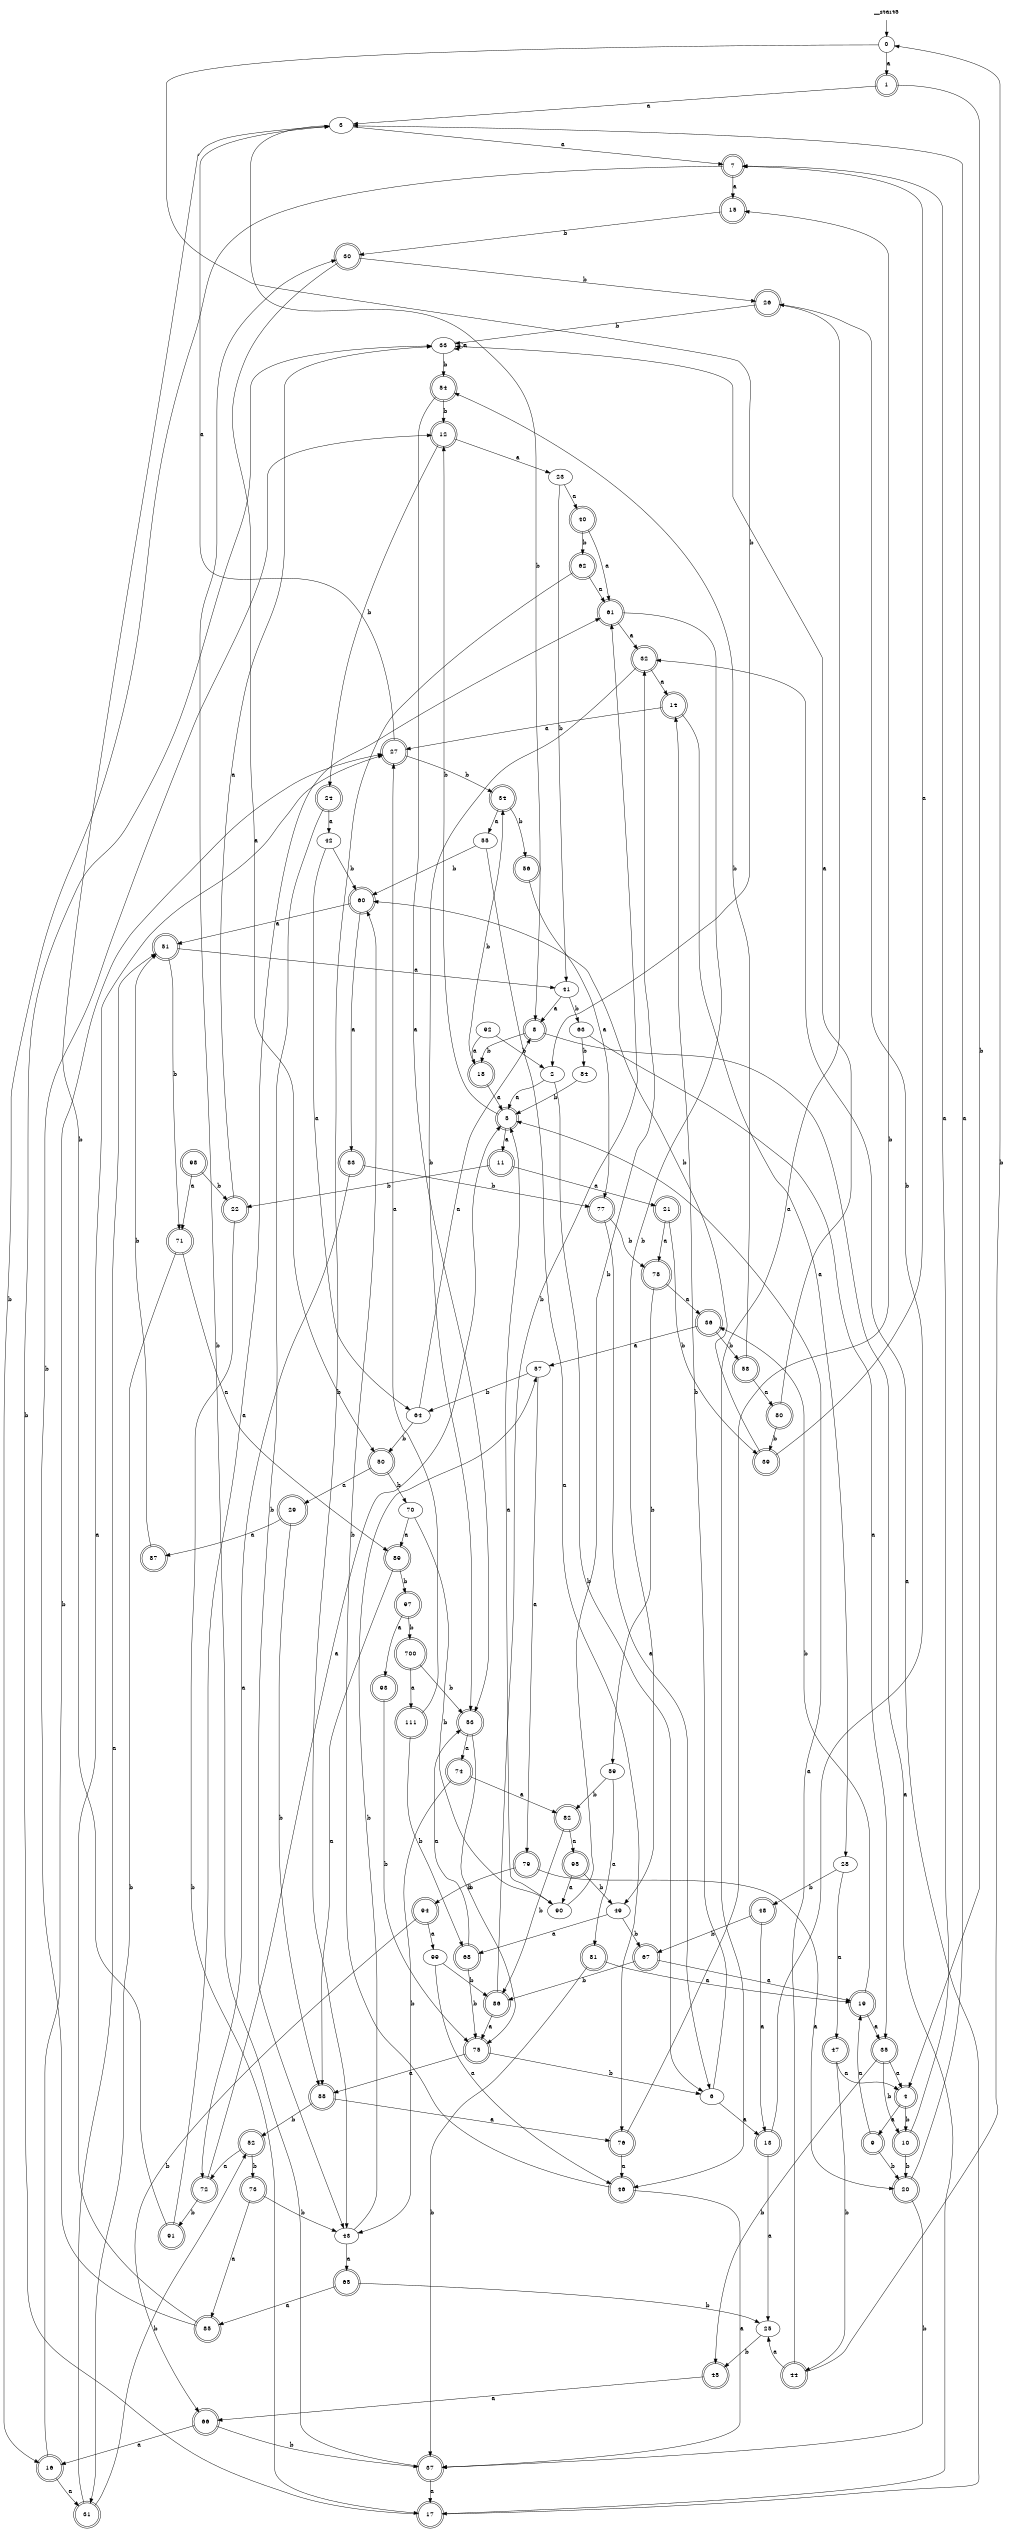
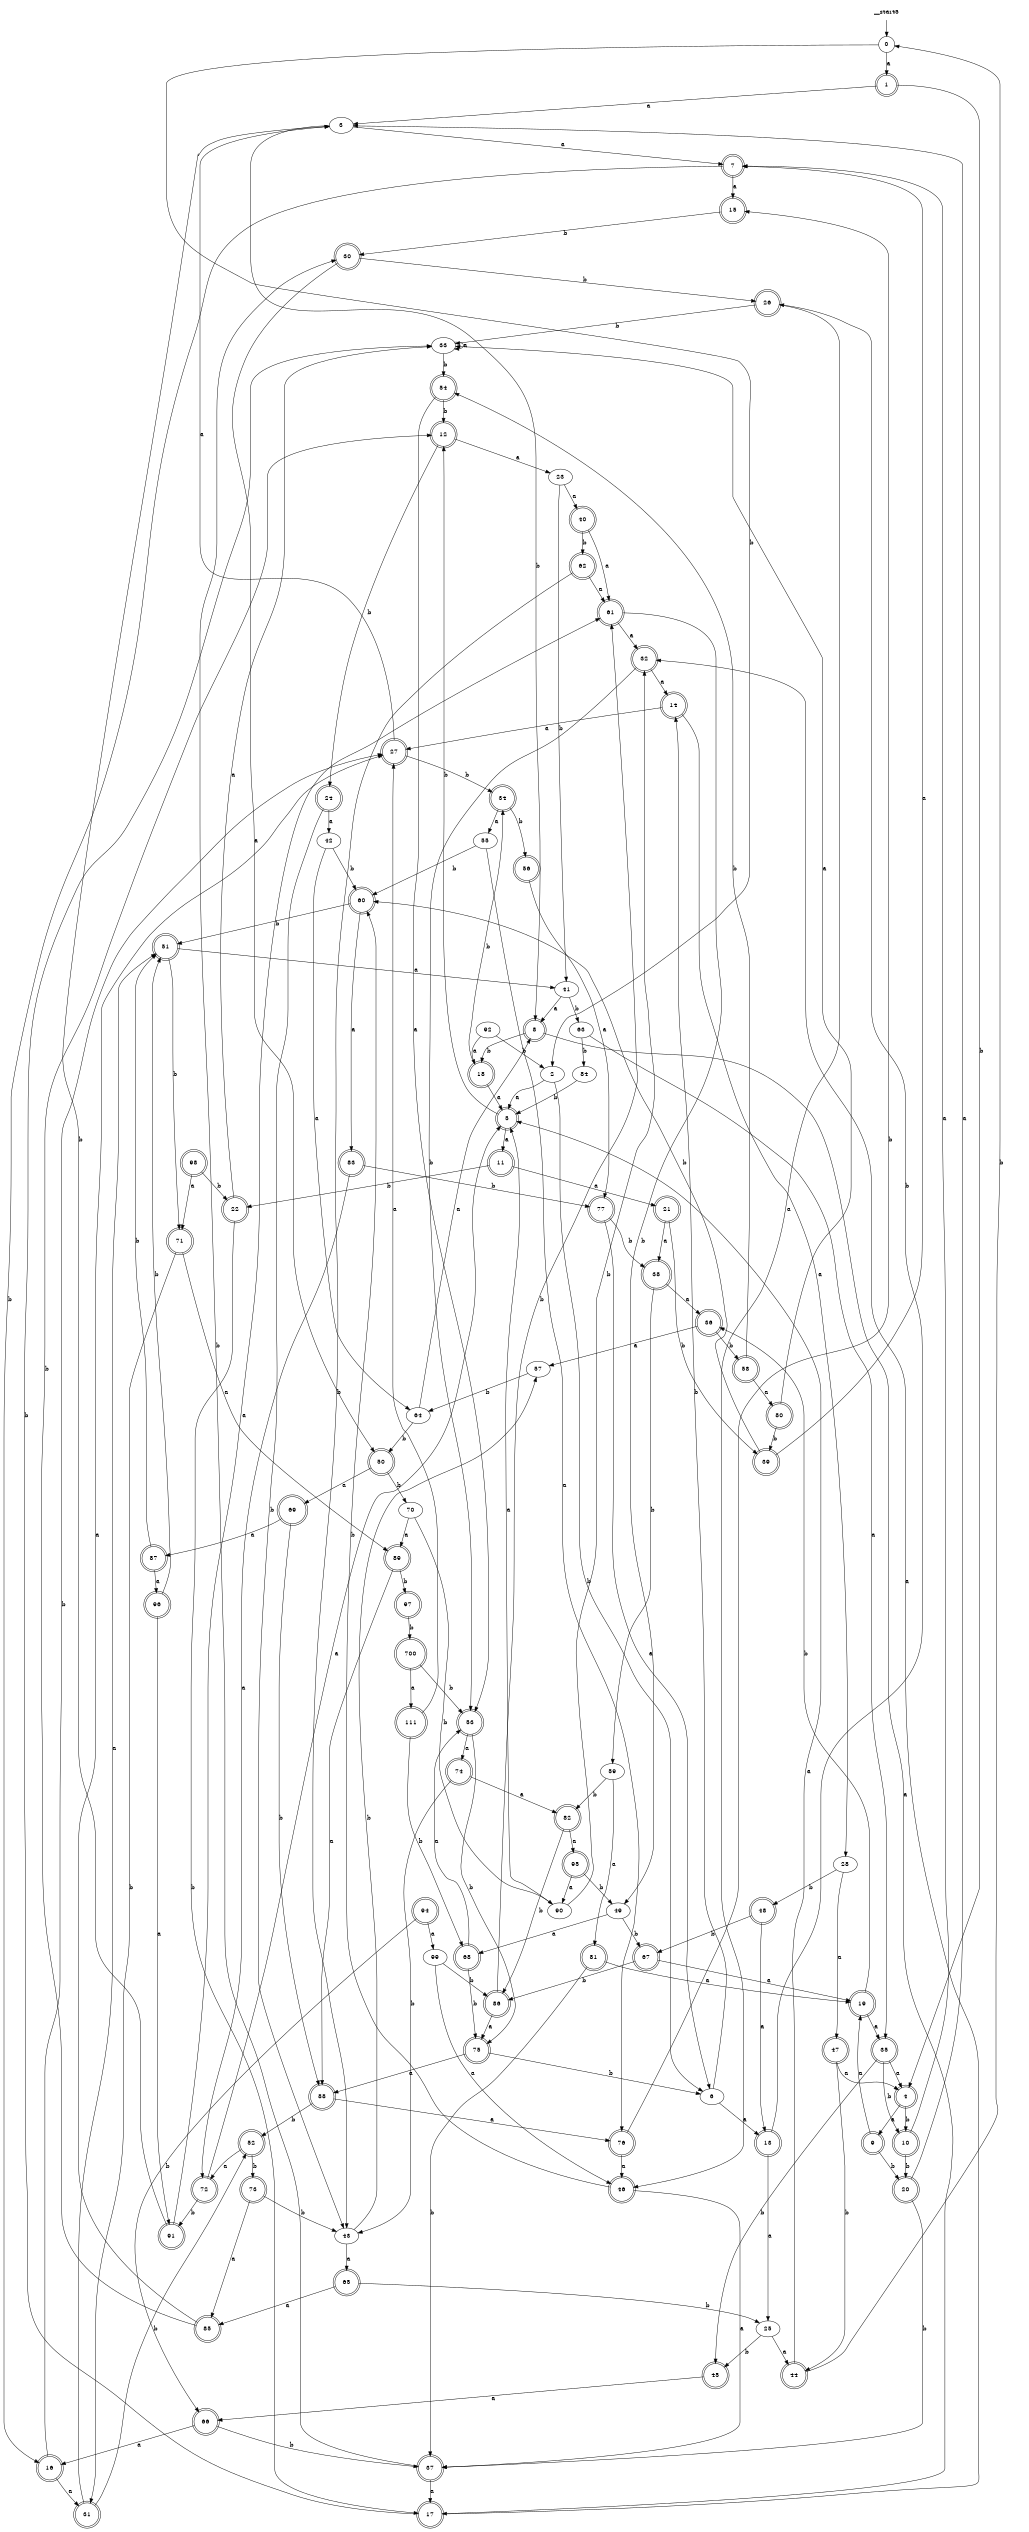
edge "60" -> "51": label "a" -> "b"
node "78": label "78" -> "38"
node "29": label "29" -> "69"
node "96": added
node "93": removed
node "79": removed
edge "44" -> "25": reversed
